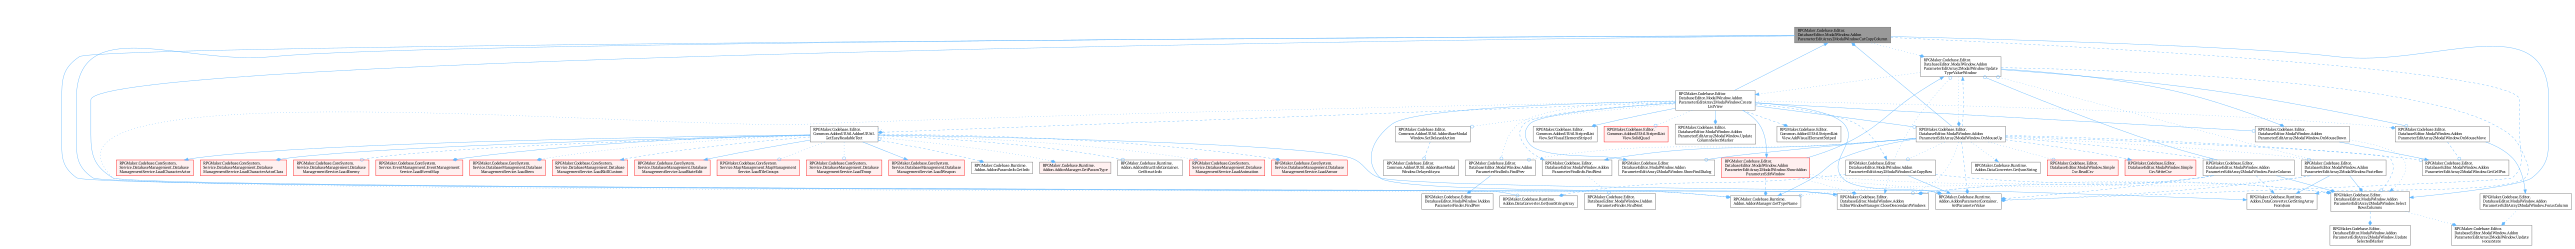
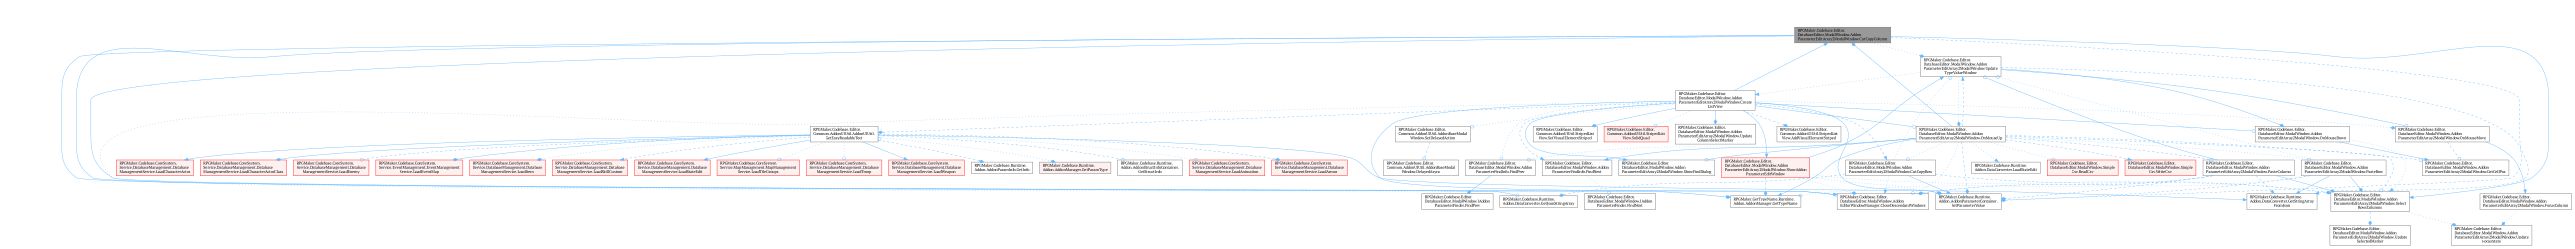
node "RPGMaker.Codebase.Runtime. Addon.DataConverter.GetJsonString": label "RPGMaker.Codebase.Runtime. Addon.DataConverter.GetJsonString" -> "RPGMaker.Codebase.Runtime. Addon.DataConverter.LoadStateEdit"
node "RPGMaker.Codebase.Runtime. Addon.AddonManager.GetTypeName": label "RPGMaker.Codebase.Runtime. Addon.AddonManager.GetTypeName" -> "RPGMaker.GetTypeName.Runtime. Addon.AddonManager.GetTypeName"
